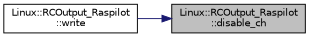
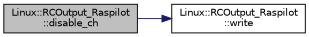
edge "Linux::RCOutput_Raspilot ::write" -> "Linux::RCOutput_Raspilot ::disable_ch": reversed
